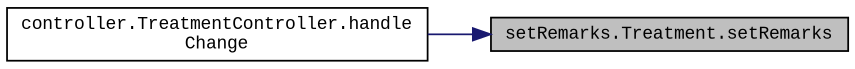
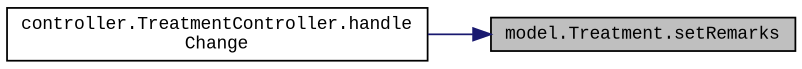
node "setRemarks.Treatment.setRemarks": label "setRemarks.Treatment.setRemarks" -> "model.Treatment.setRemarks"
